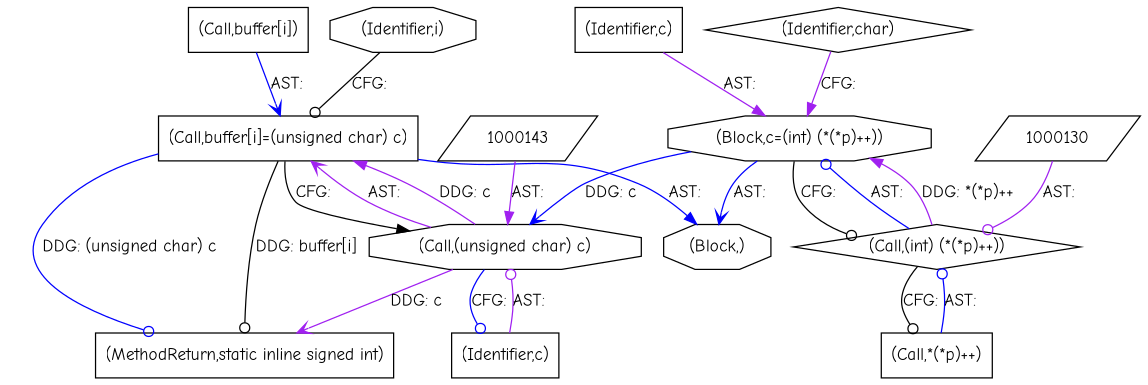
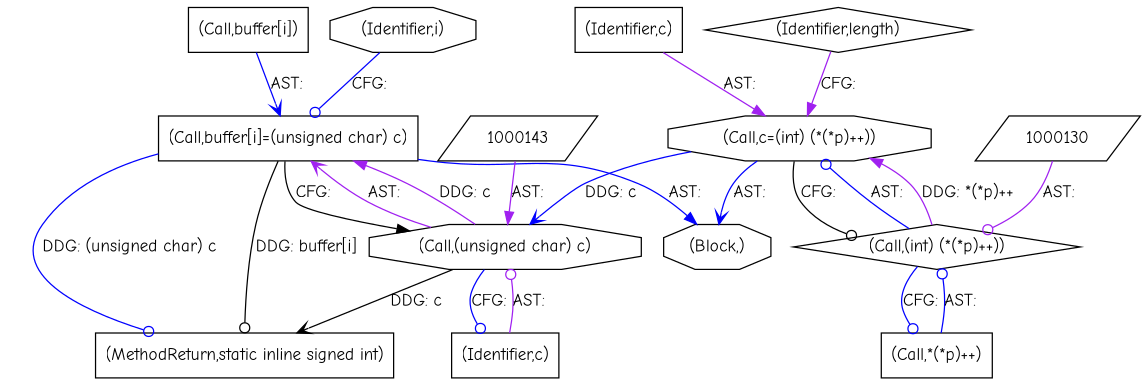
node "(Identifier,char)": label "(Identifier,char)" -> "(Identifier,length)"
edge "(Identifier,i)" -> "(Call,buffer[i]=(unsigned char) c)": color black -> blue
node "(Block,c=(int) (*(*p)++))": label "(Block,c=(int) (*(*p)++))" -> "(Call,c=(int) (*(*p)++))"
edge "(Call,(int) (*(*p)++))" -> "(Call,*(*p)++)": color black -> blue
edge "(Call,(unsigned char) c)" -> "(MethodReturn,static inline signed int)": color purple -> black
